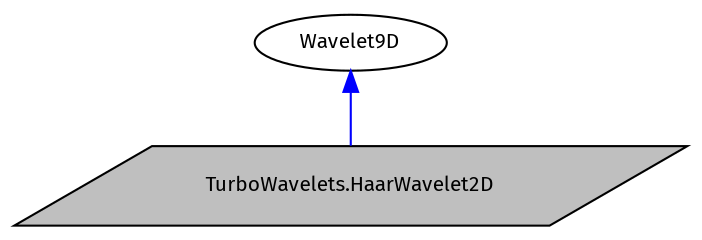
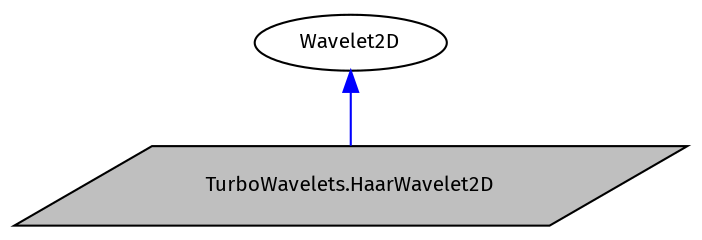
node "Wavelet9D": label "Wavelet9D" -> "Wavelet2D"
